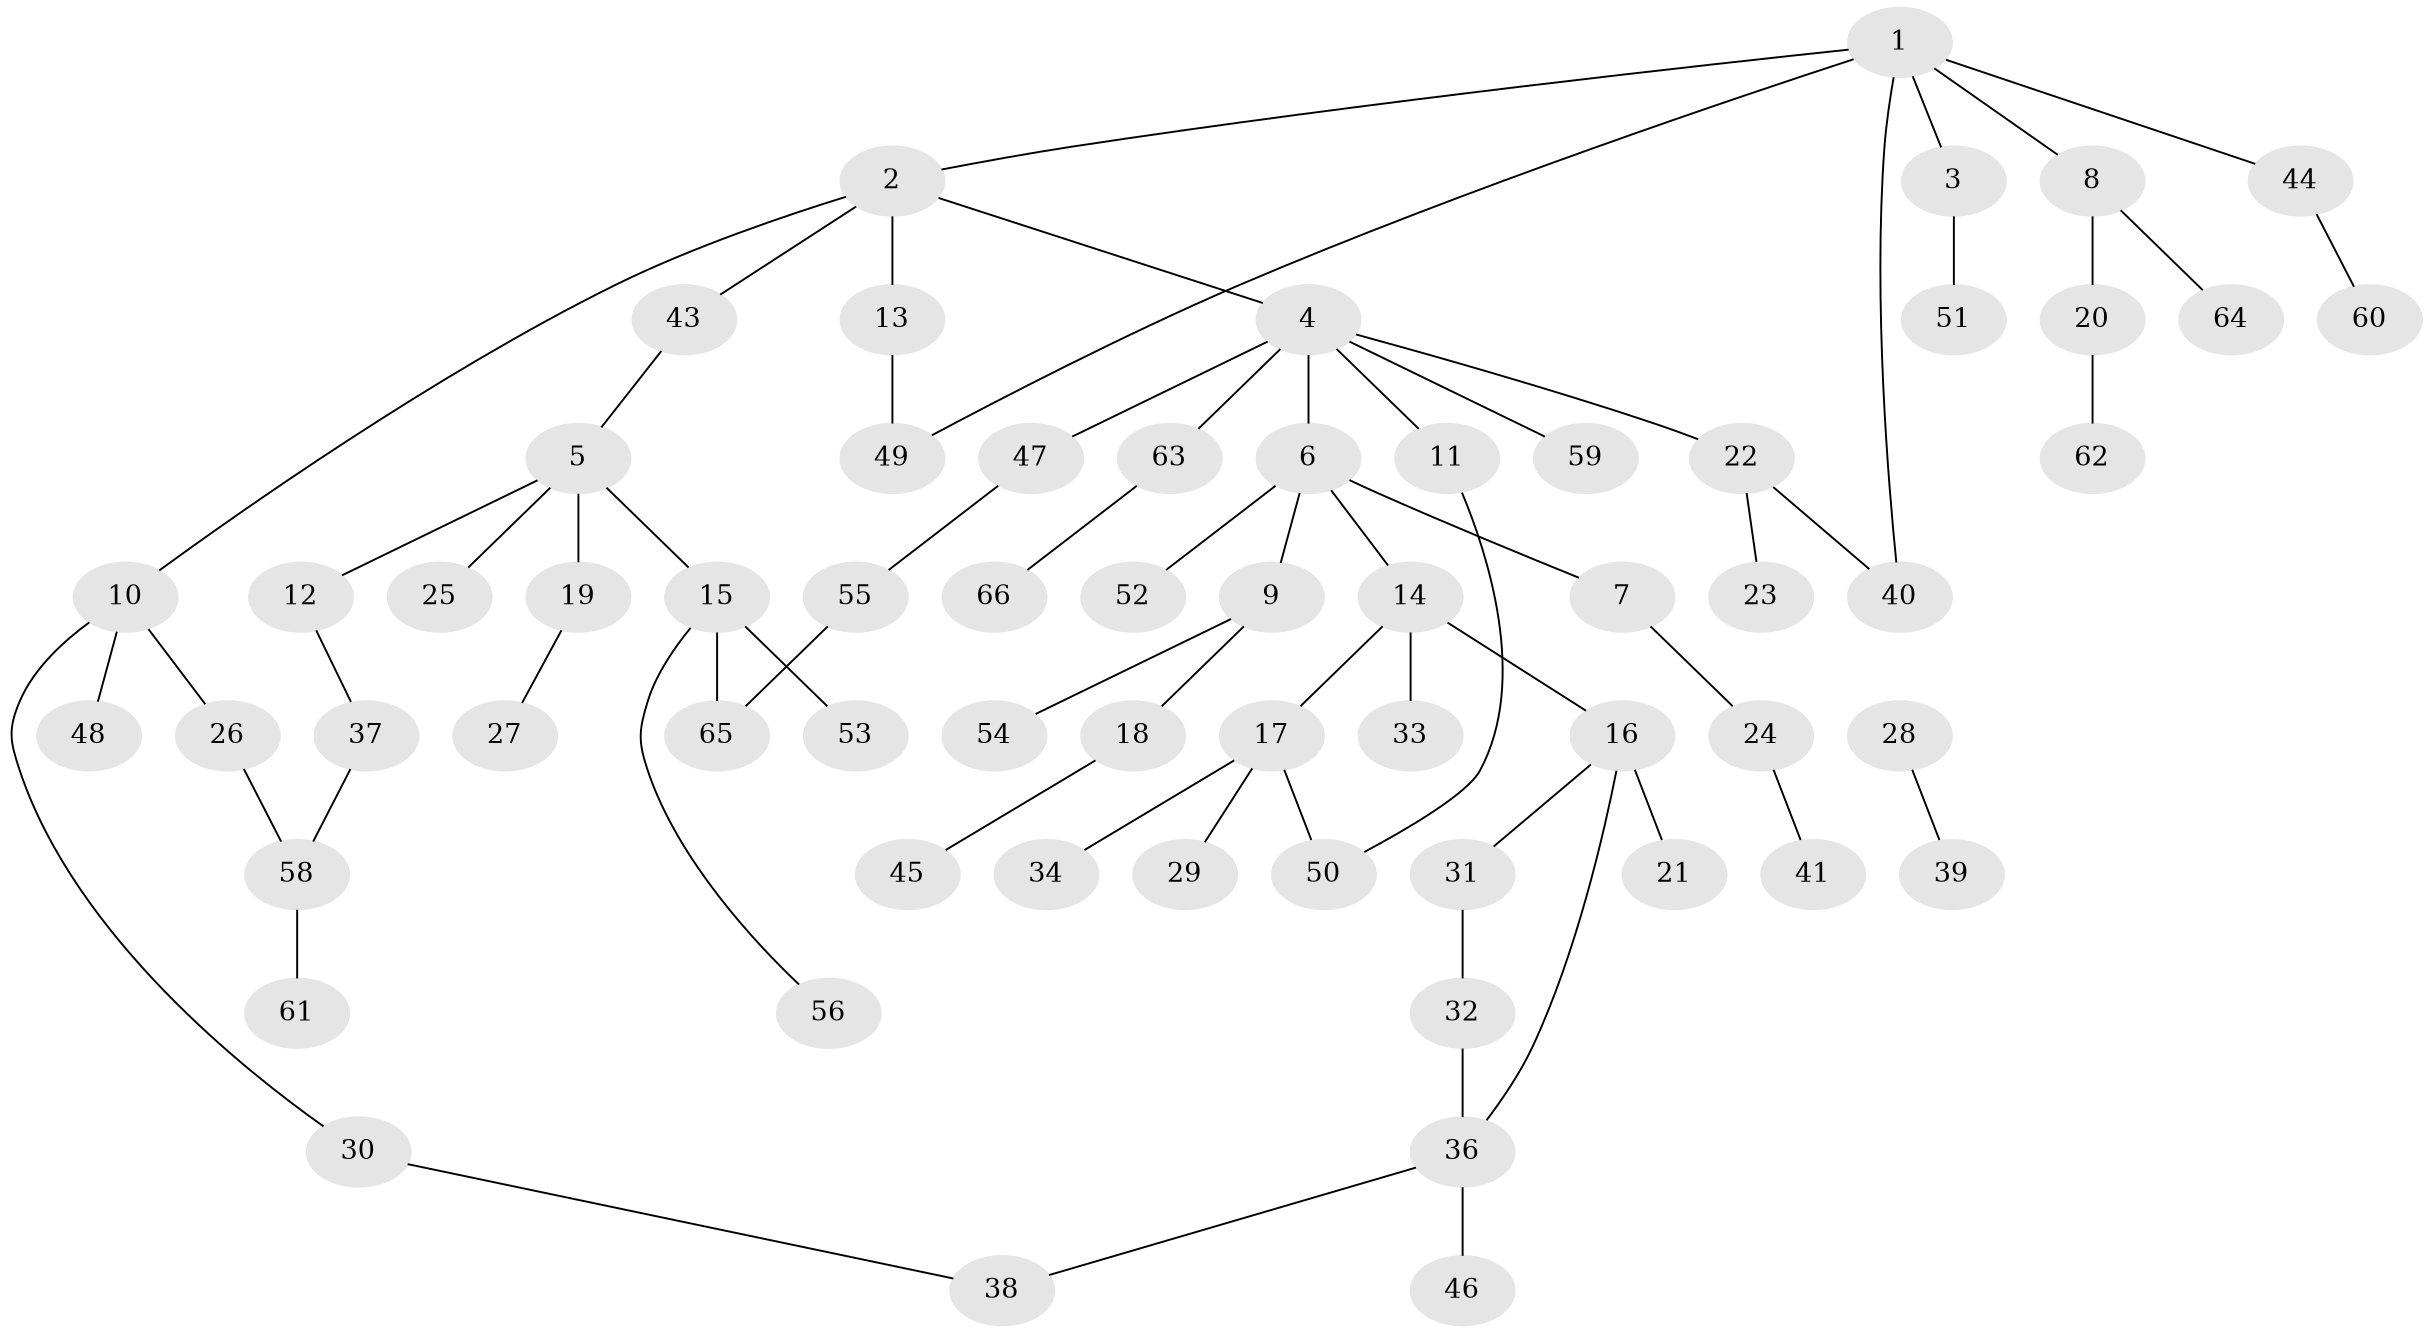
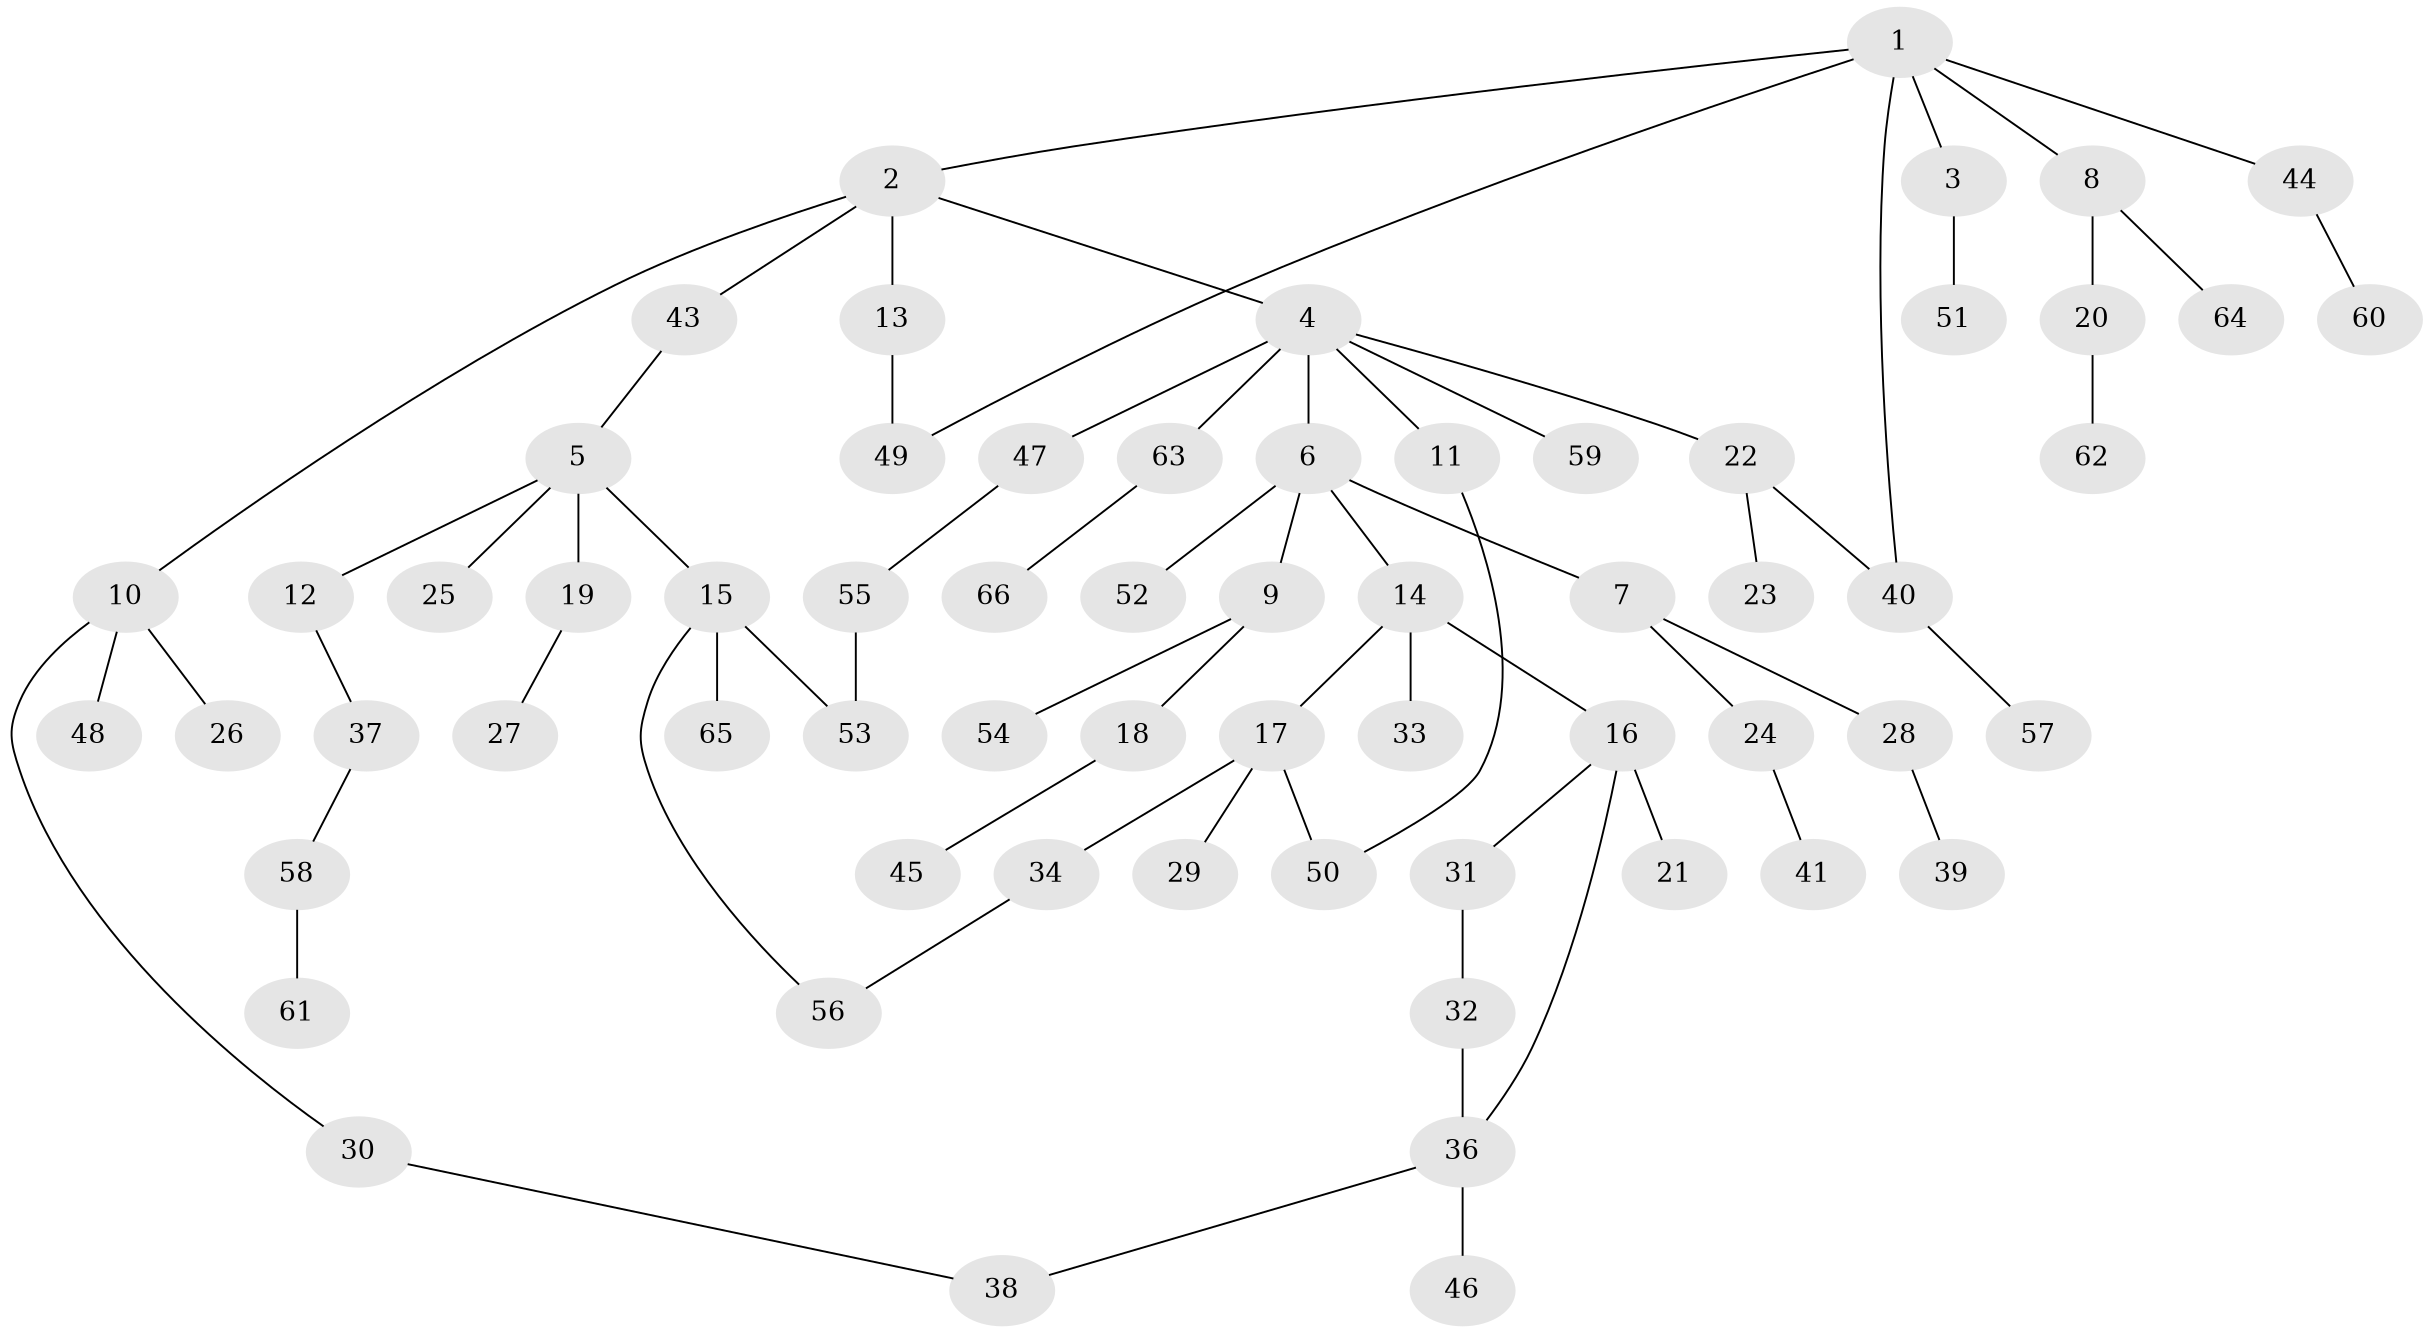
edge "55" -- "65": now "55" -- "53"
edge "7" -- "28": added
node "57": added
edge "26" -- "58": removed
edge "34" -- "56": added
